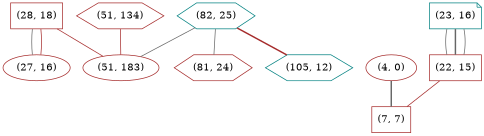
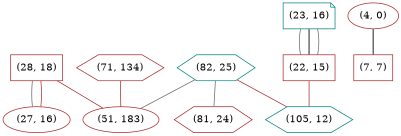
node "(51, 134)": label "(51, 134)" -> "(71, 134)"
edge "(82, 25)" -- "(105, 12)": style bold -> solid
edge "(22, 15)" -- "(7, 7)": now "(22, 15)" -- "(105, 12)"
